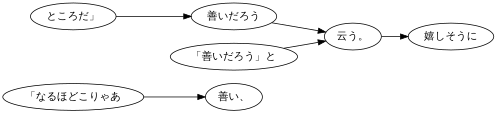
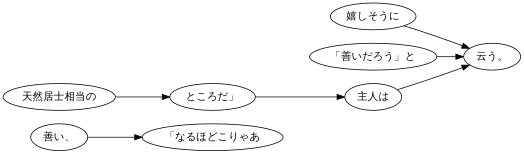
node "善いだろう": label "善いだろう" -> "主人は"
edge "云う。" -> "嬉しそうに": reversed
node "天然居士相当の": added
edge "「なるほどこりゃあ" -> "善い、": reversed
